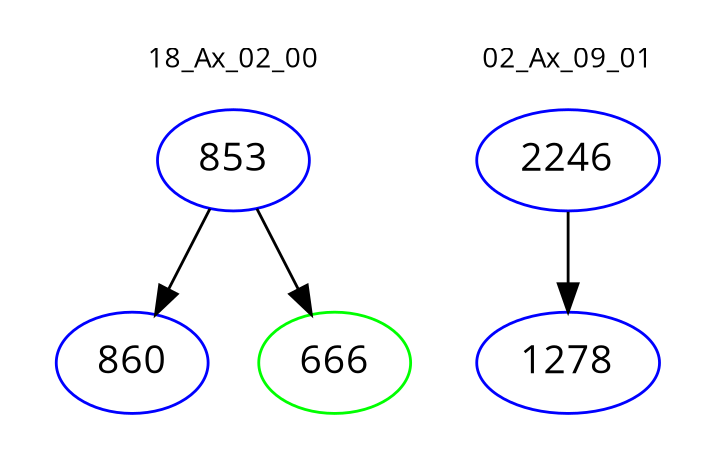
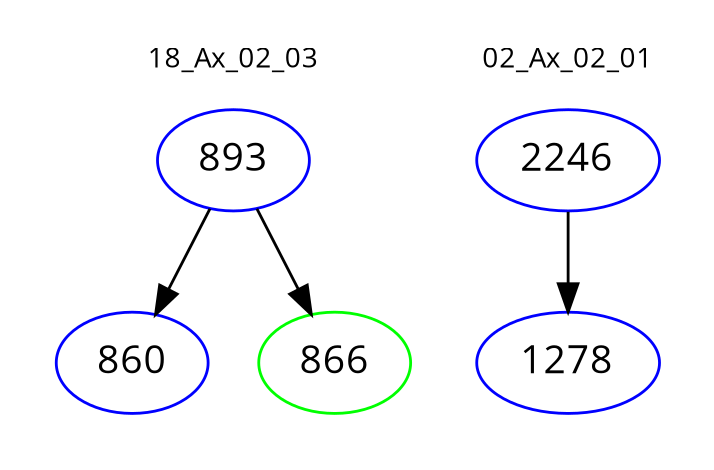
cluster "18_Ax_02_00": label "18_Ax_02_00" -> "18_Ax_02_03"
cluster "02_Ax_09_01": label "02_Ax_09_01" -> "02_Ax_02_01"
node "853": label "853" -> "893"
node "666": label "666" -> "866"
